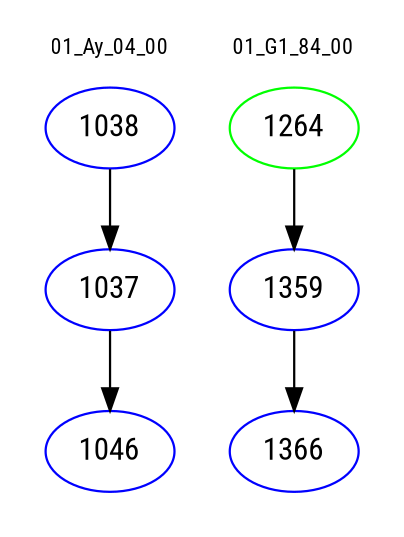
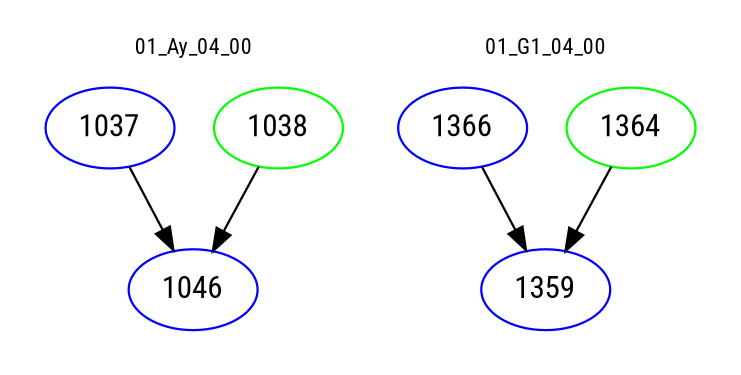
cluster "01_G1_84_00": label "01_G1_84_00" -> "01_G1_04_00"
node "1038": color blue -> green
node "1264": label "1264" -> "1364"
edge "1038" -> "1037": now "1038" -> "1046"
edge "1359" -> "1366": reversed
